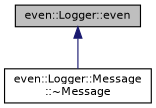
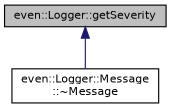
node "even::Logger::even": label "even::Logger::even" -> "even::Logger::getSeverity"
